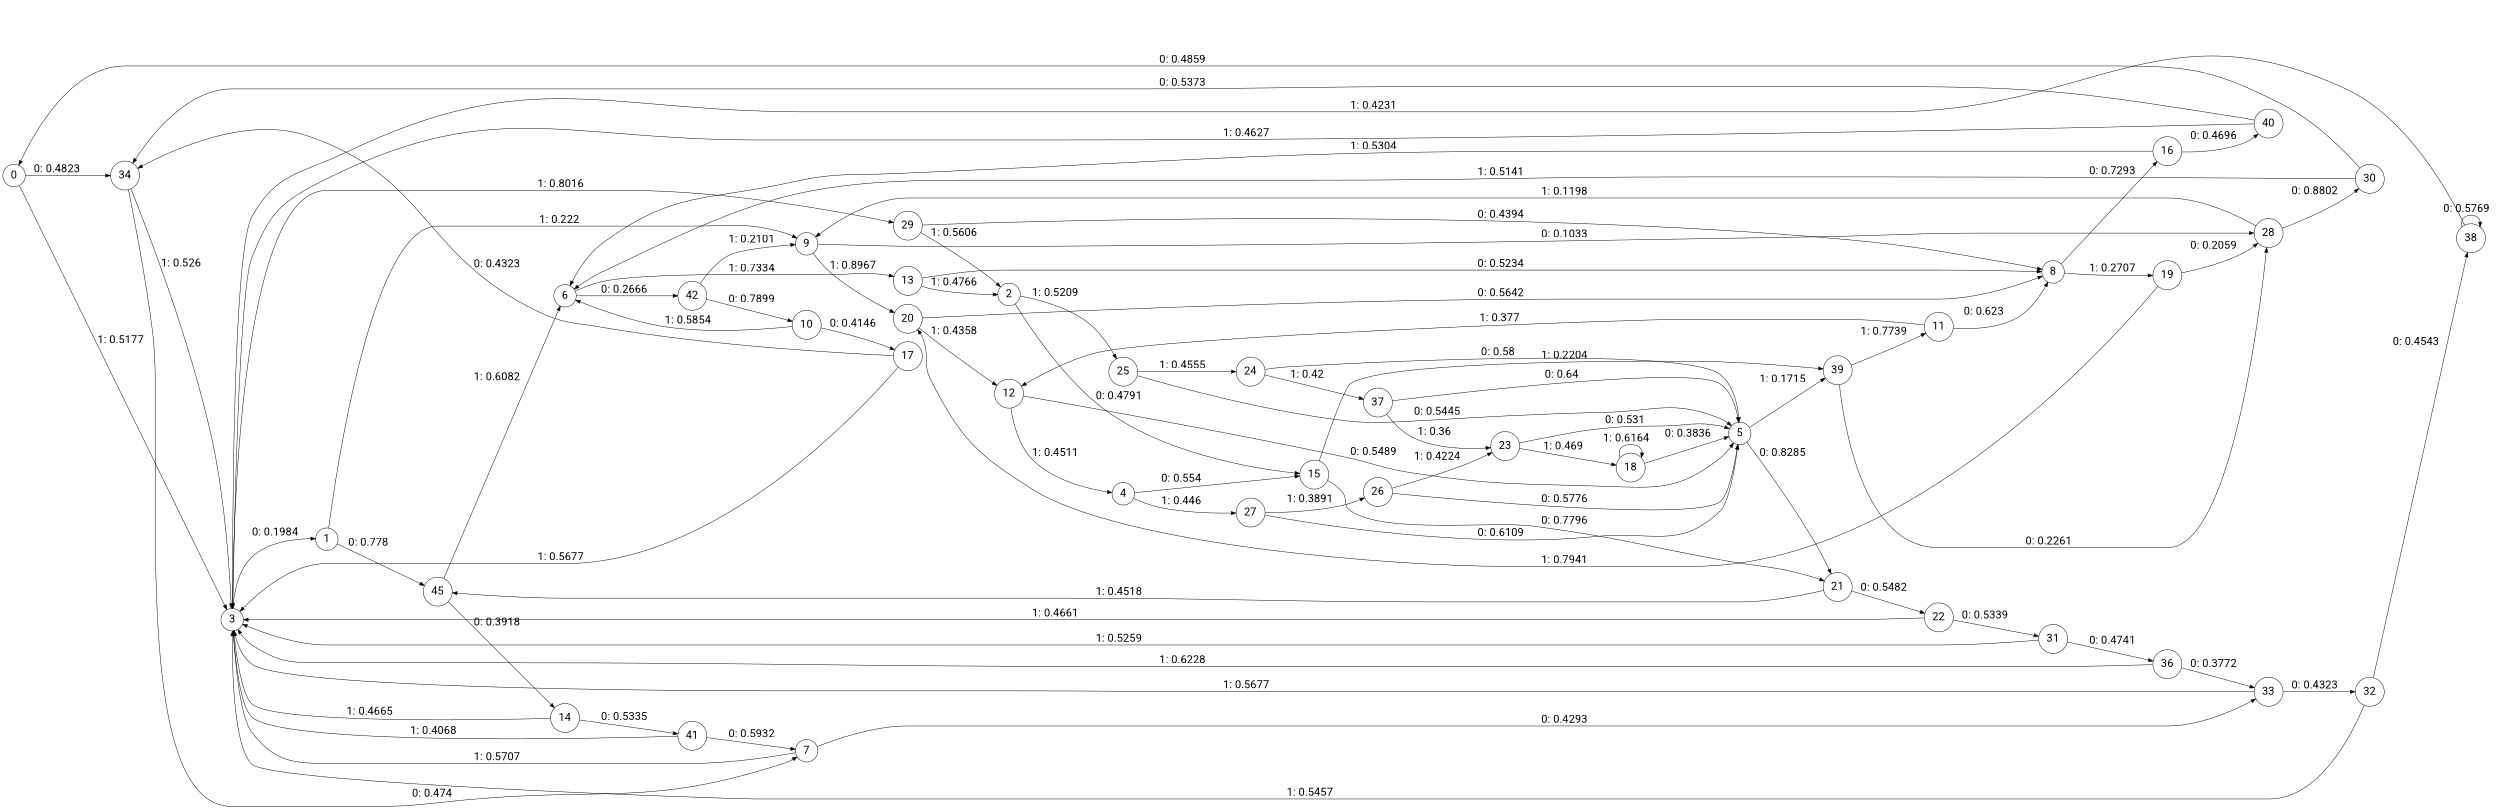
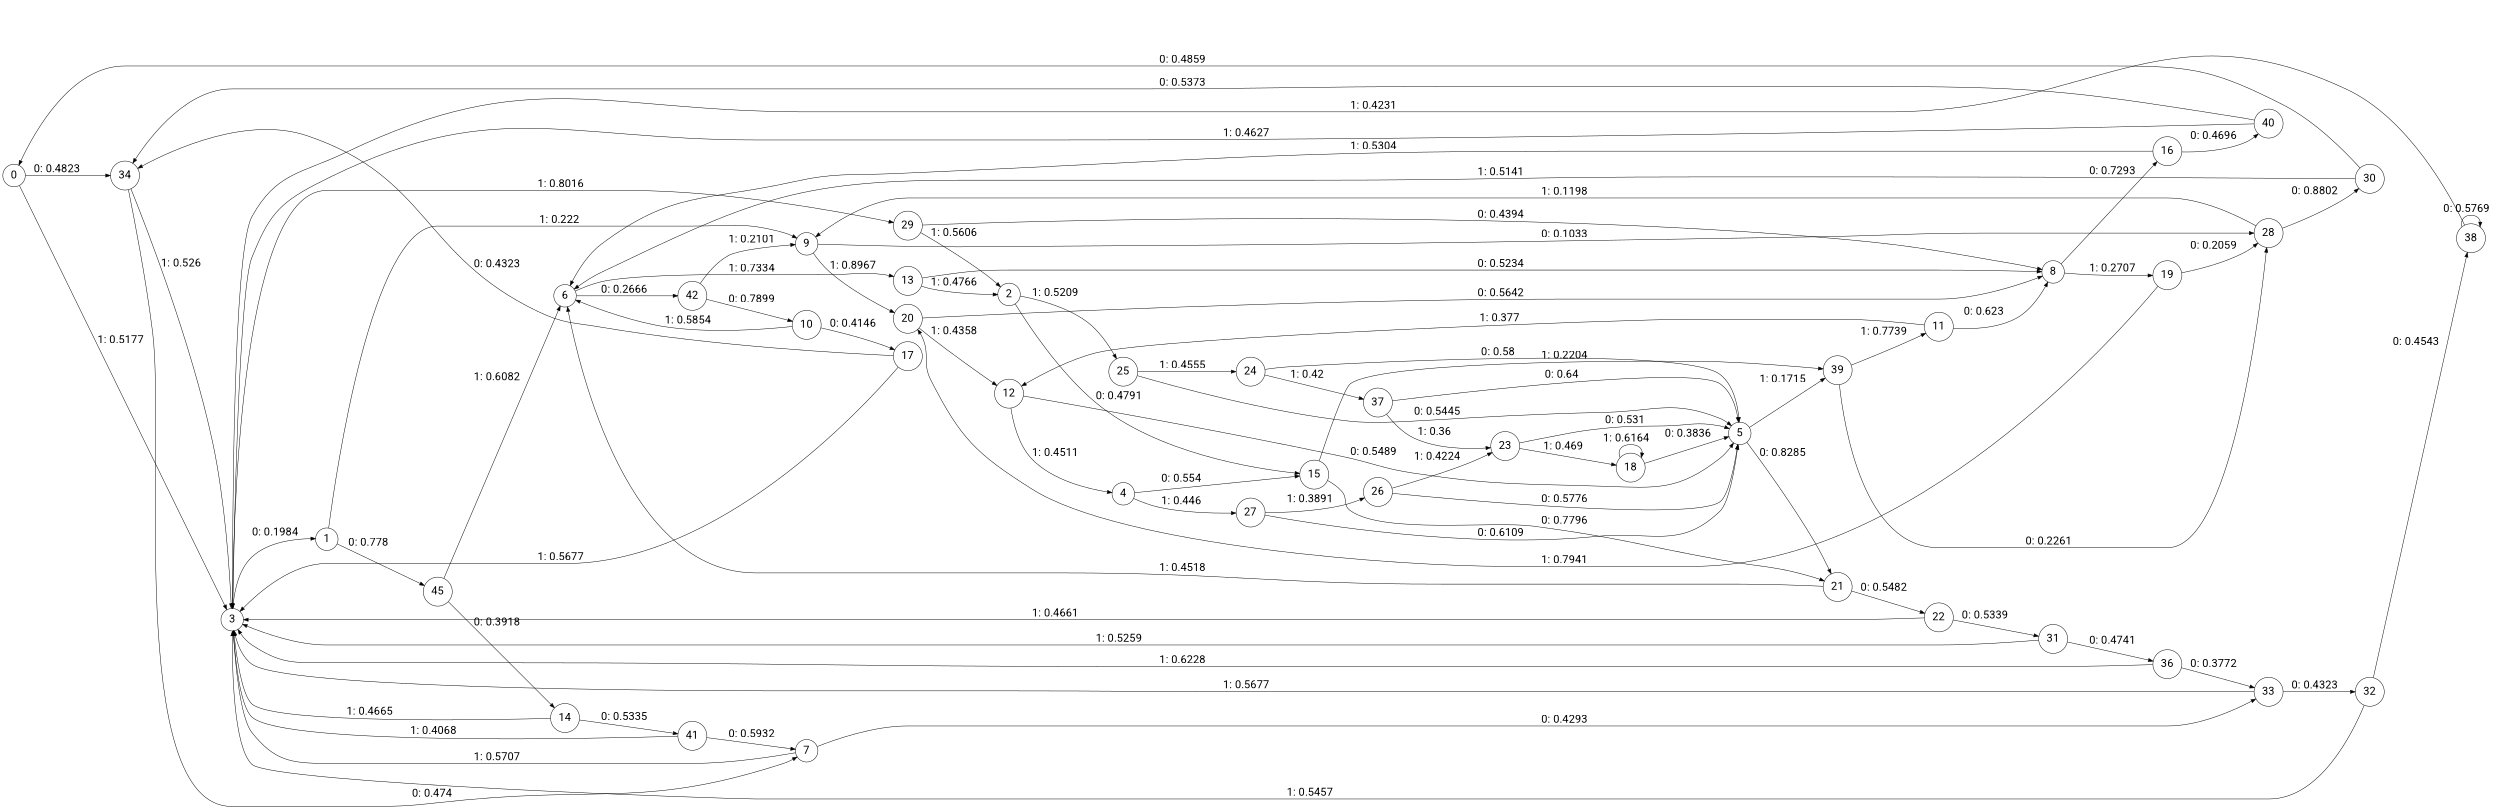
edge "21" -> "45": now "21" -> "6"
